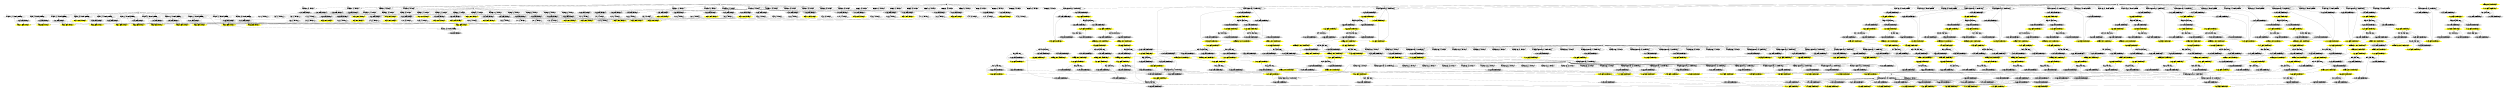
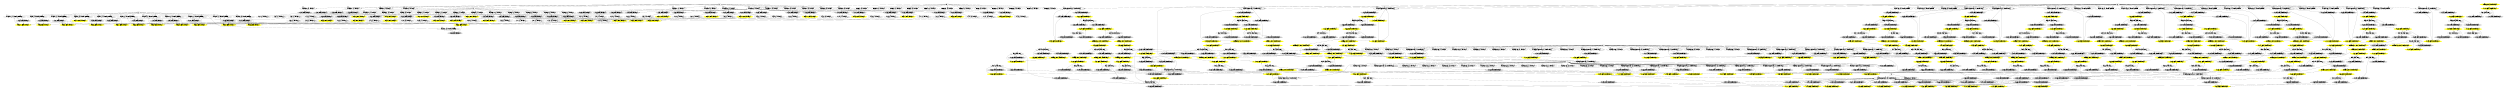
node "$%622 : FAdd : invertfor.body14": added
